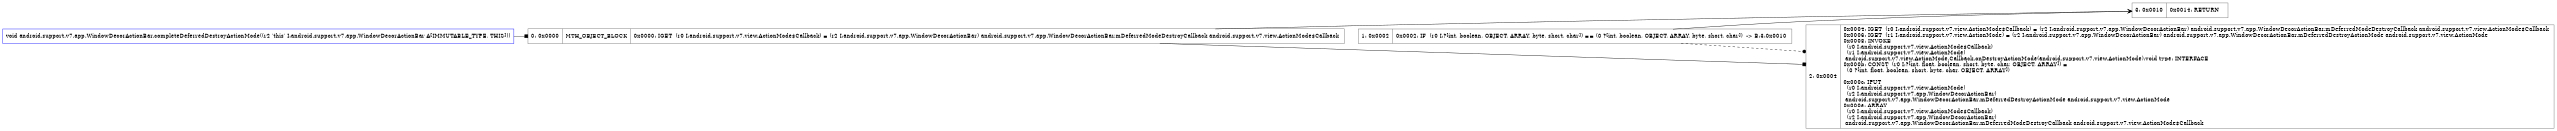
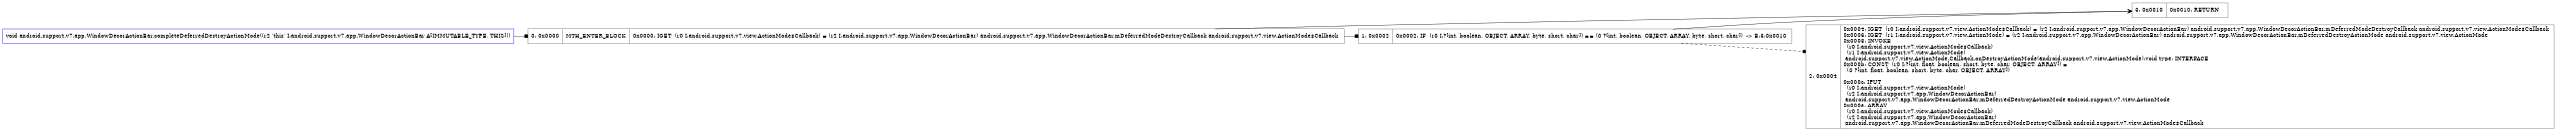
node "3: 0x0010": text "0x0014: RETURN" -> "0x0010: RETURN"
node "0: 0x0000": text "MTH_OBJECT_BLOCK" -> "MTH_ENTER_BLOCK"
edge "0: 0x0000" -> "2: 0x0004": now "0: 0x0000" -> "1: 0x0002"
